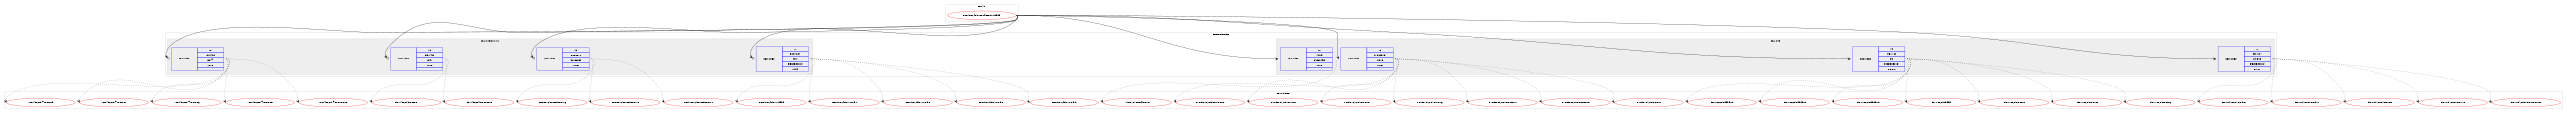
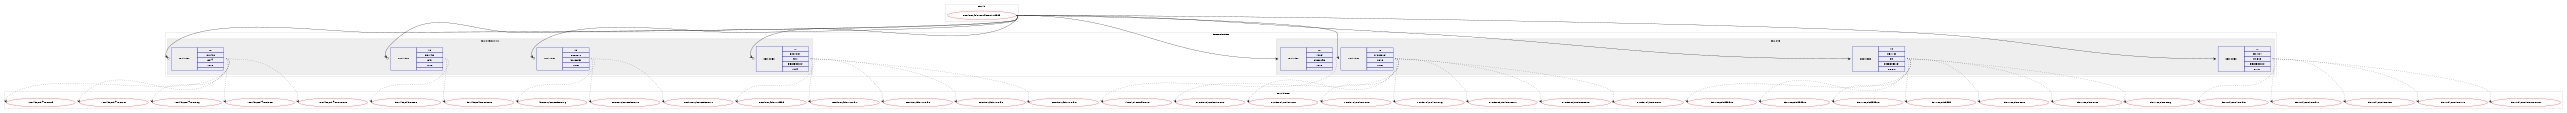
node "app-text/iso-codes-3.76": label "app-text/iso-codes-3.76" -> "libs-text/iso-codes-3.76"
